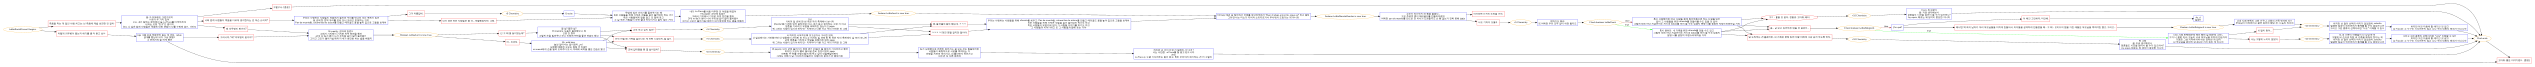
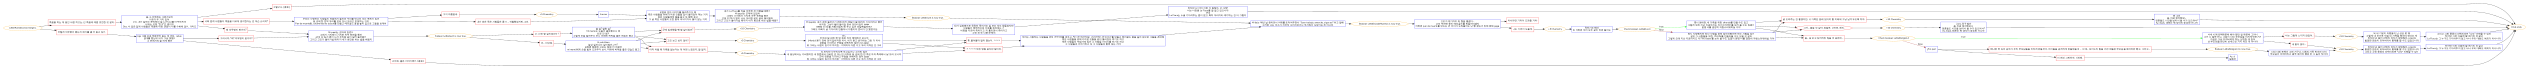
edge "Chat ends." -> "고마워. 좋은 이야기였어. [종료.]": reversed
